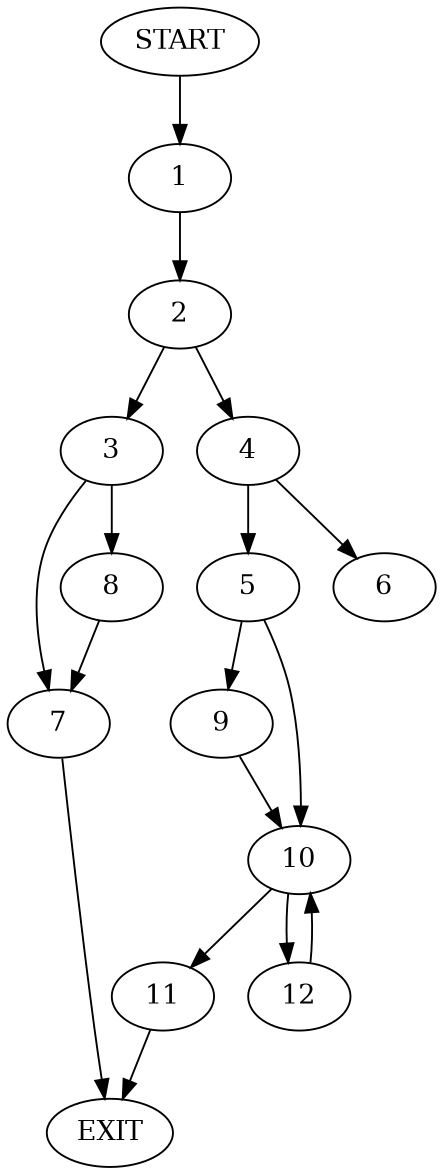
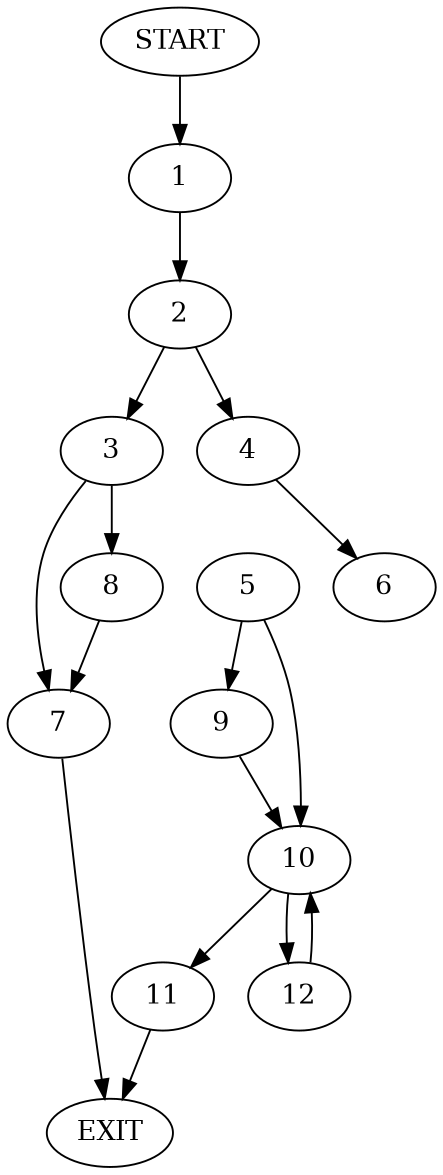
edge "4" -> "5": removed
